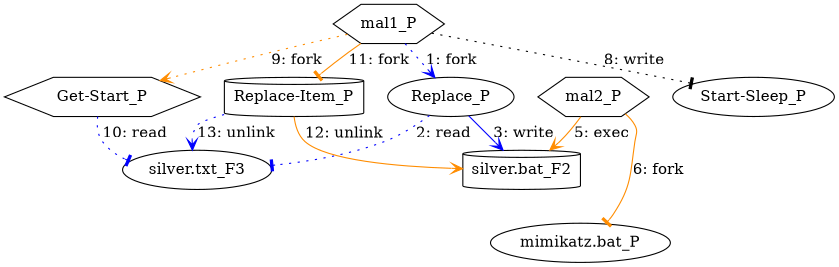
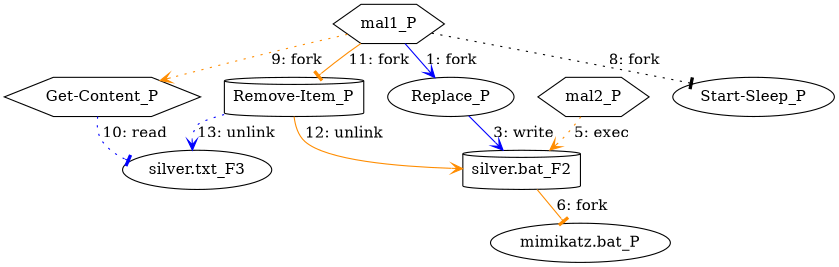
edge "mal1_P" -> "Replace_P": style dotted -> solid
edge "mal1_P" -> "Start-Sleep_P": label "8: write" -> "8: fork"
node "Get-Start_P": label "Get-Start_P" -> "Get-Content_P"
node "Replace-Item_P": label "Replace-Item_P" -> "Remove-Item_P"
edge "mal2_P" -> "silver.bat_F2": style solid -> dotted
edge "Replace_P" -> "silver.txt_F3": removed, label "2: read"
edge "mal2_P" -> "mimikatz.bat_P": now "silver.bat_F2" -> "mimikatz.bat_P"
